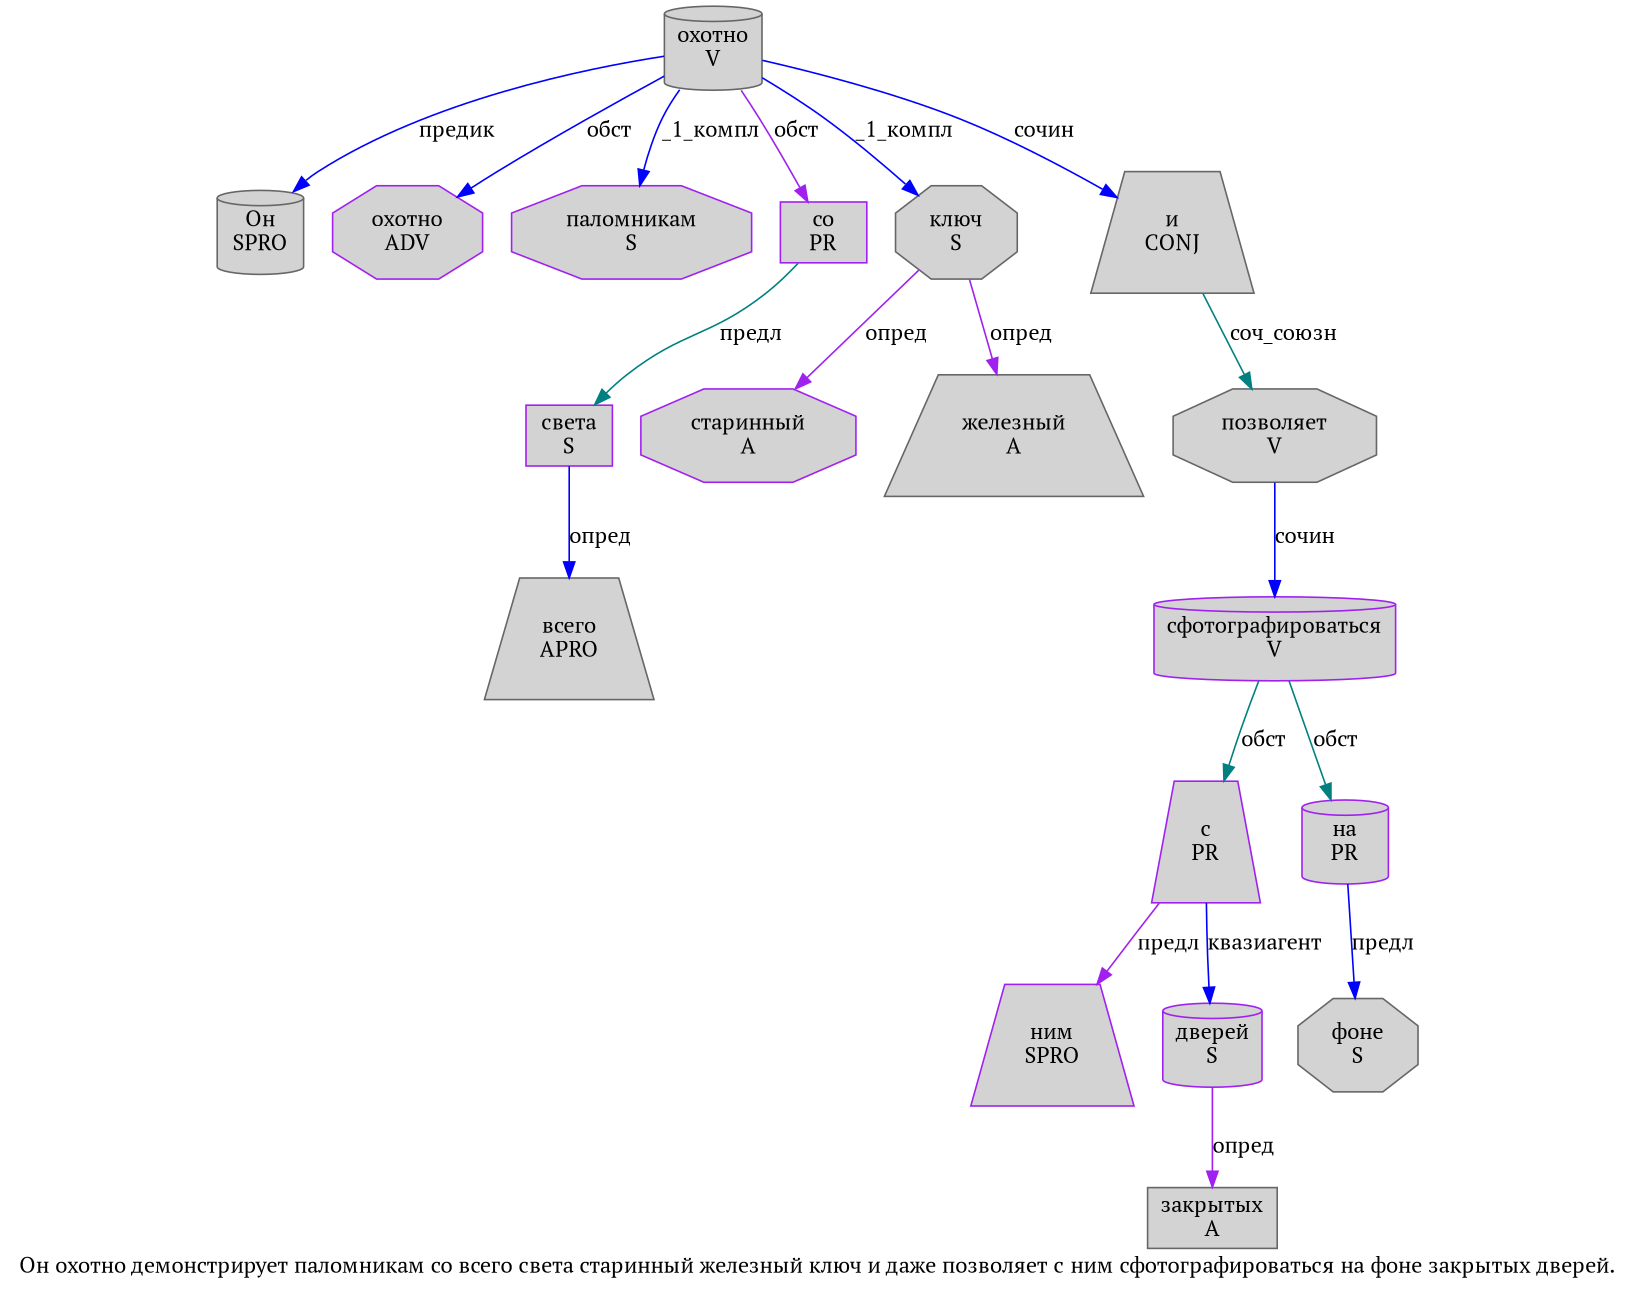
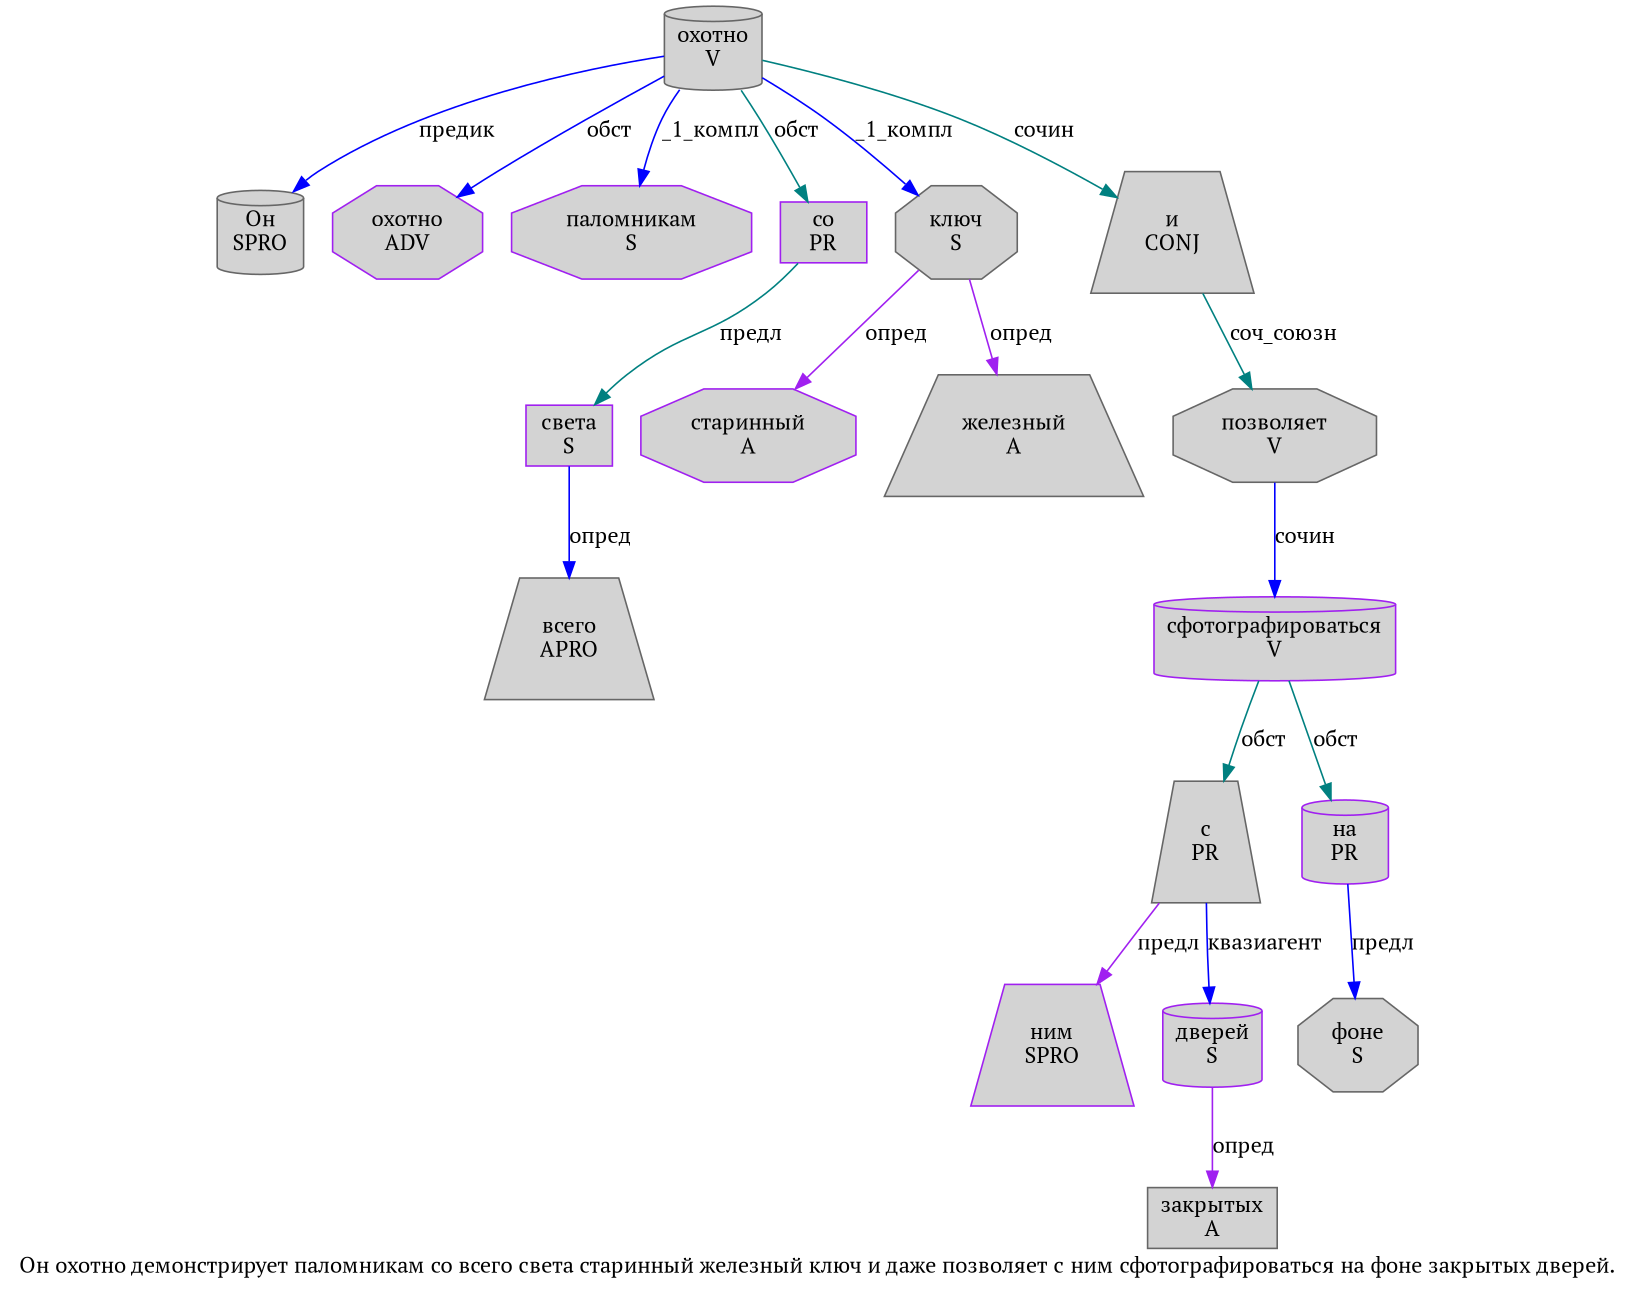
edge "охотно V" -> "и CONJ": color blue -> teal
edge "охотно V" -> "со PR": color purple -> teal
node "с PR": color purple -> gray40
